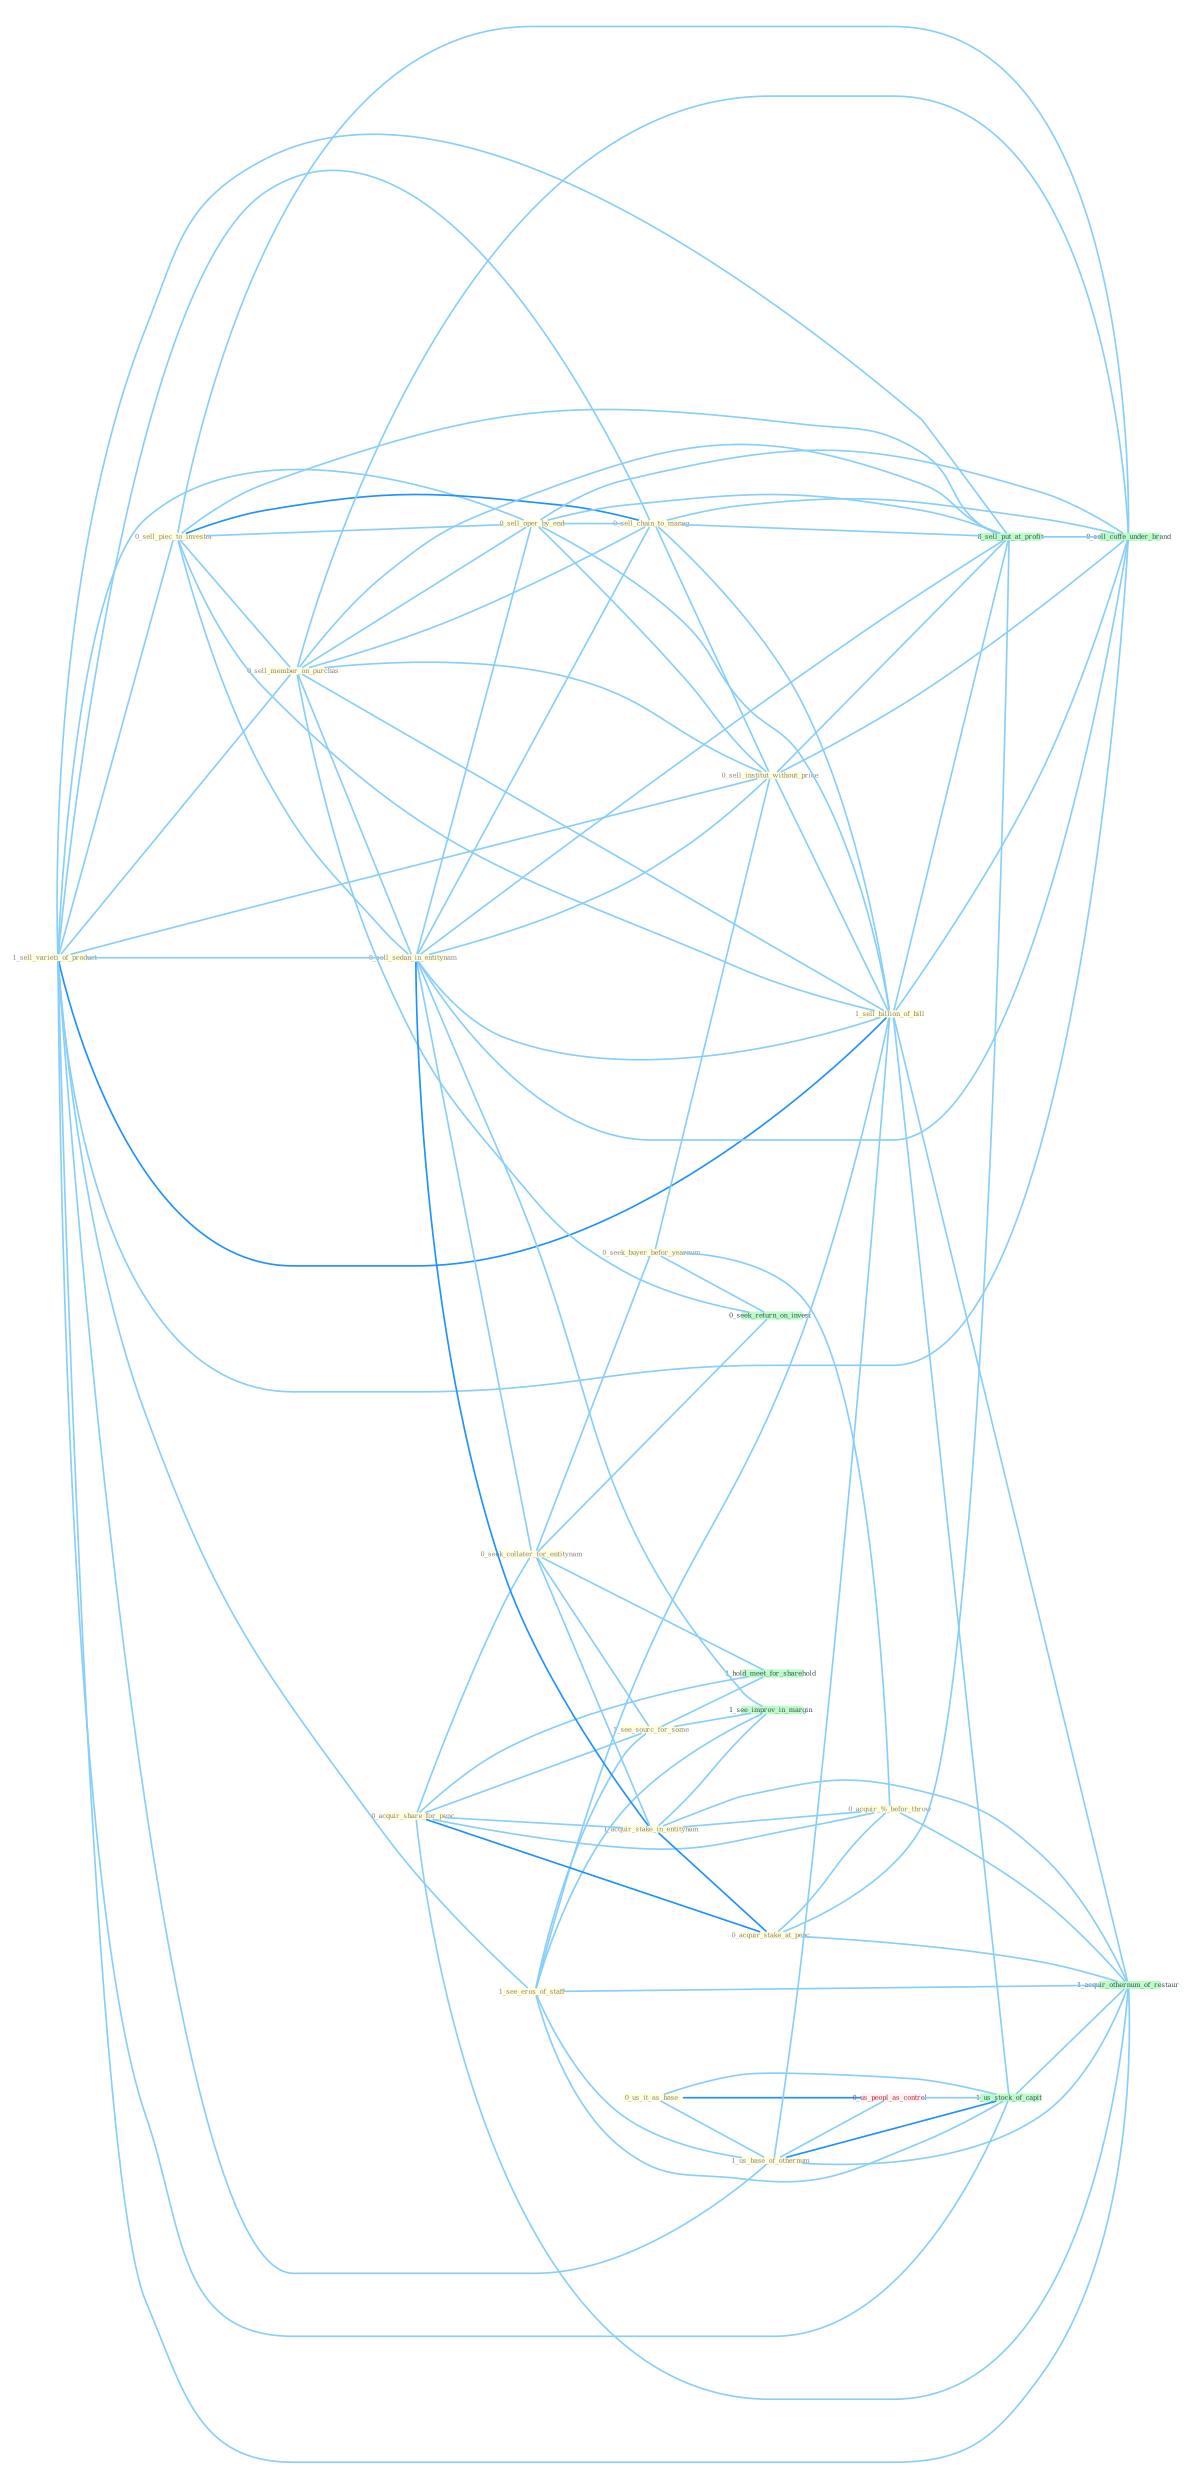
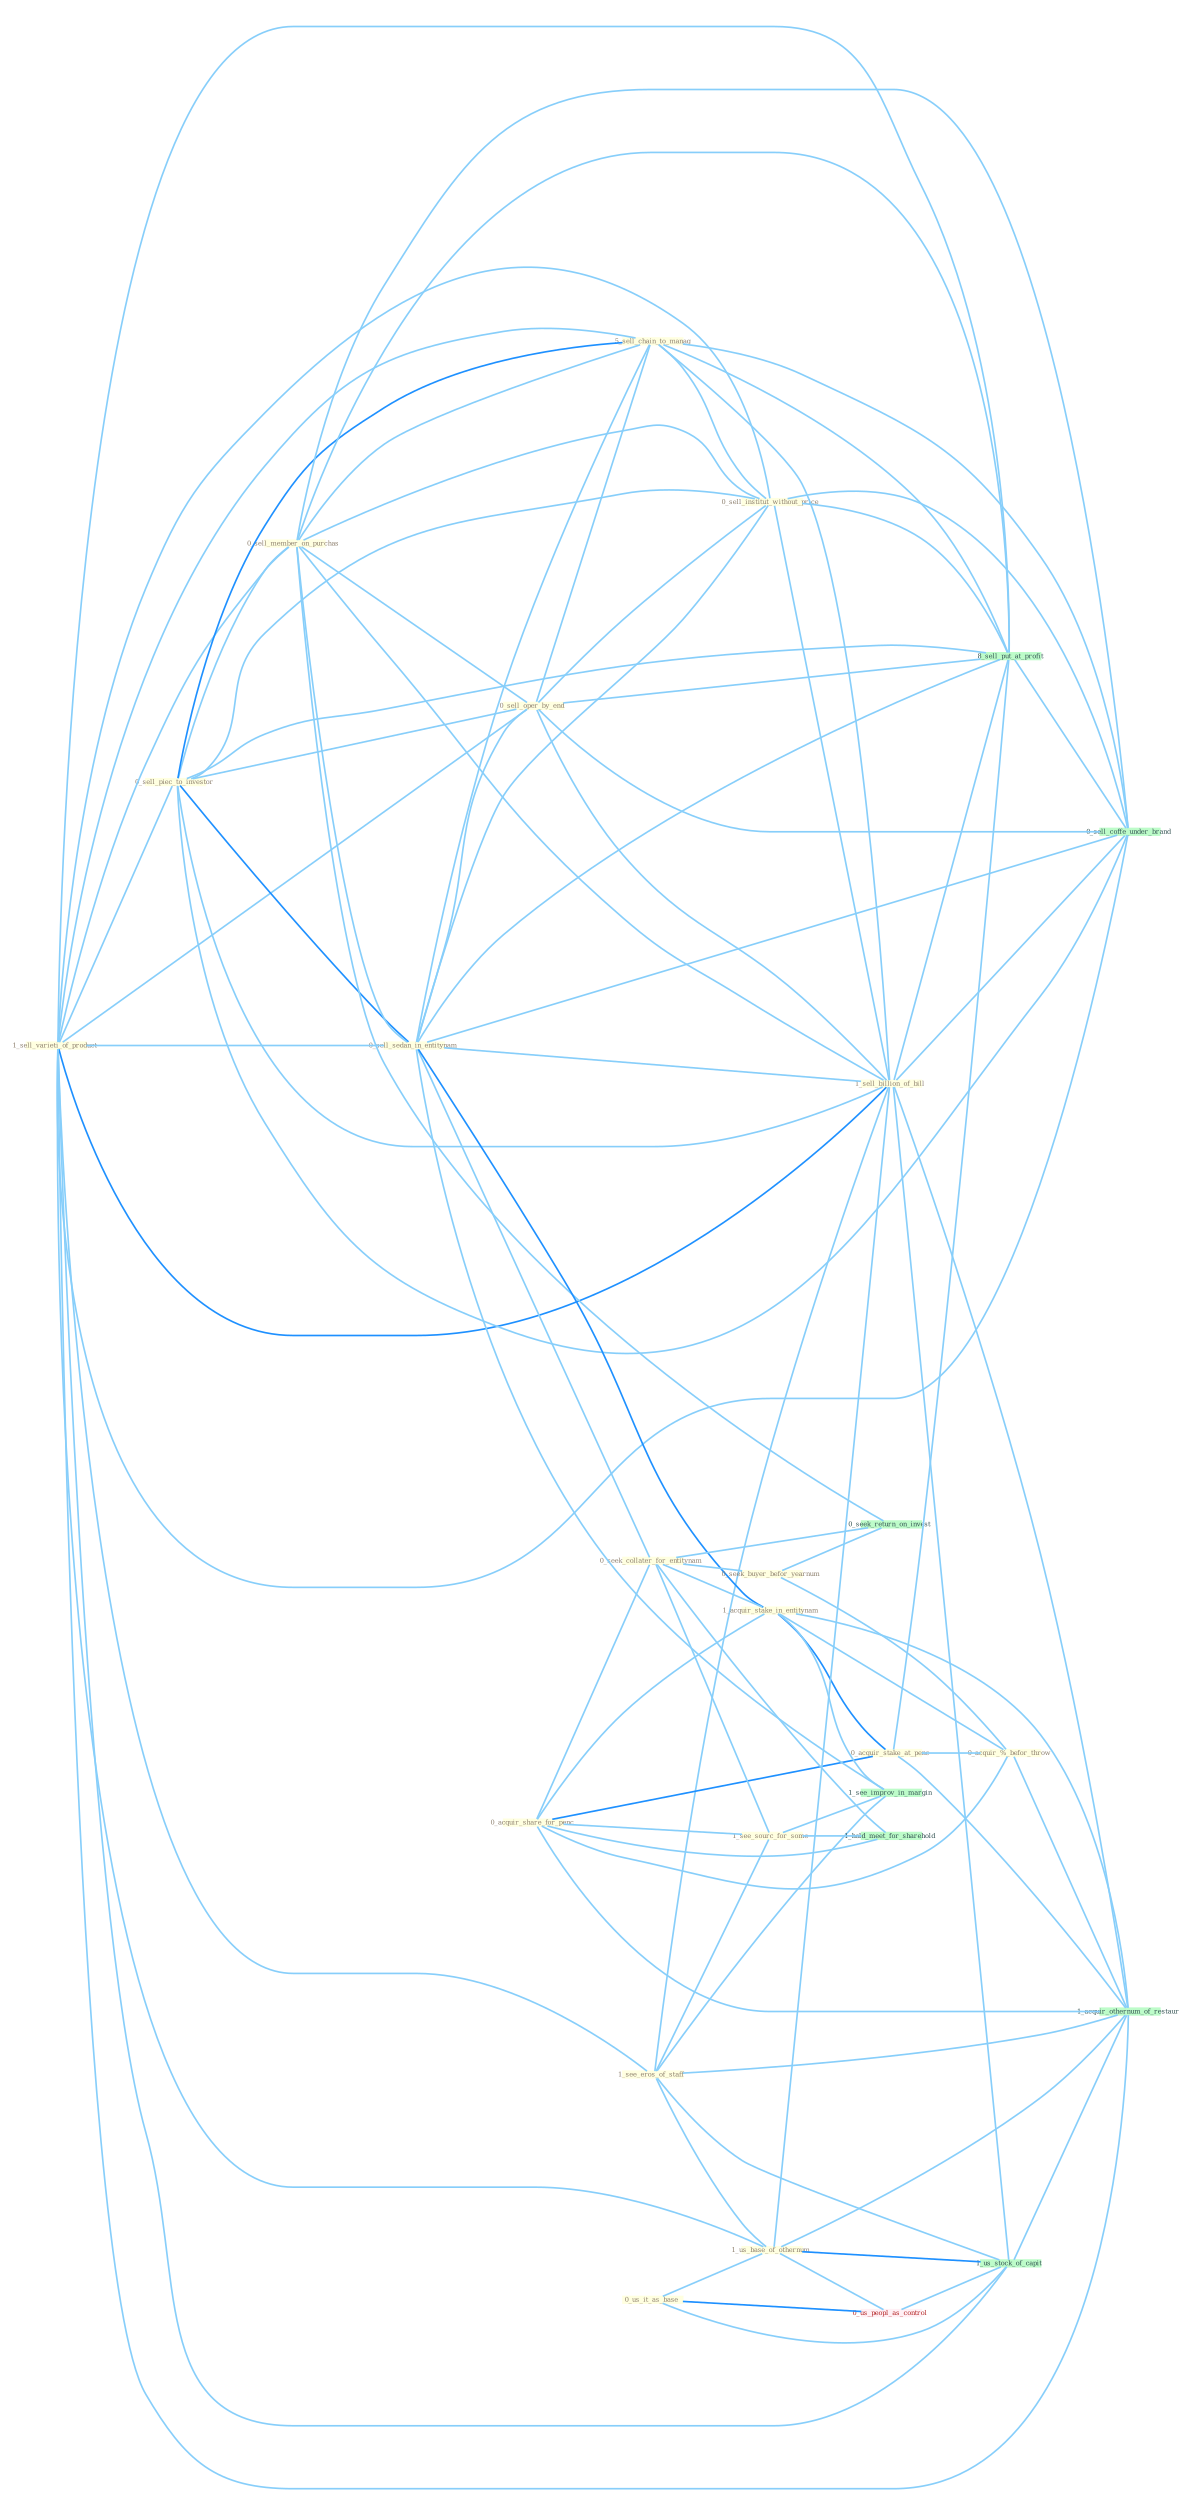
node "0_sell_chain_to_manag": label "0_sell_chain_to_manag" -> "5_sell_chain_to_manag"
edge "0_sell_piec_to_investor" -- "0_sell_sedan_in_entitynam": color #87cefa -> #1e90ff
edge "0_sell_institut_without_price" -- "0_seek_buyer_befor_yearnum": now "0_sell_institut_without_price" -- "0_sell_piec_to_investor"
